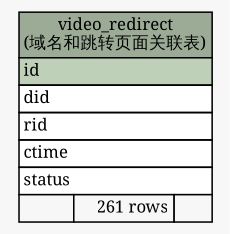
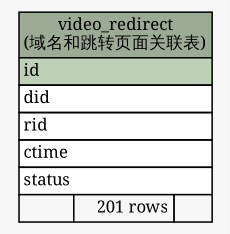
node "video_redirect": text "261 rows" -> "201 rows"
